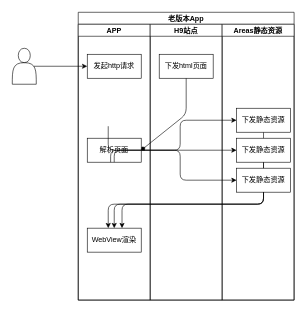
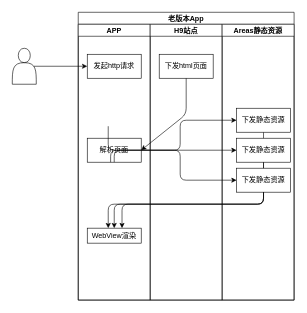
edge "下发html页面" -> "解析页面": arrowhead diamond -> classic
node "WebView渲染": size 54x24 -> 54x15
